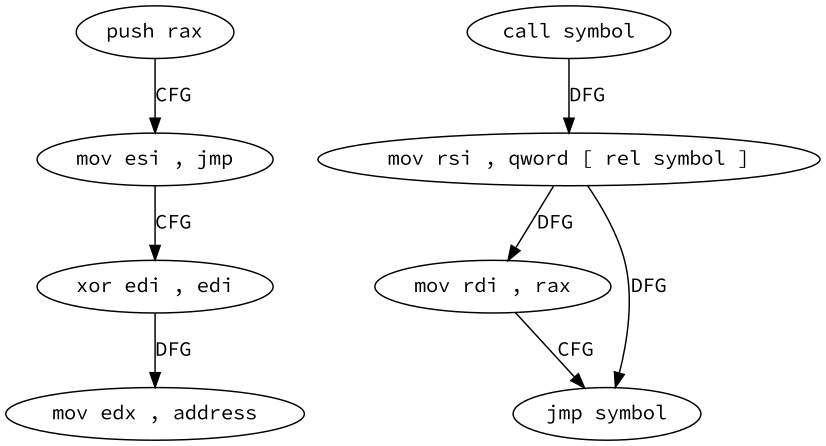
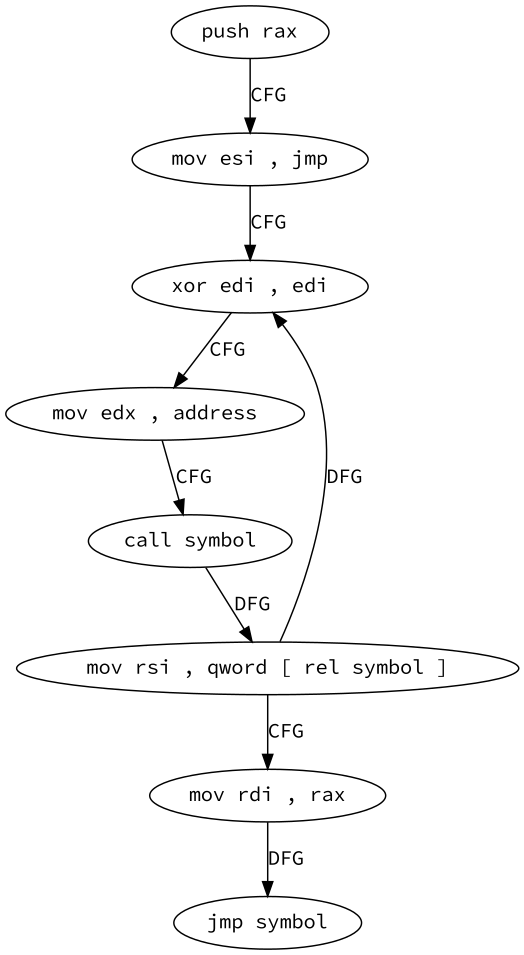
edge "mov rsi , qword [ rel symbol ]" -> "mov rdi , rax": label "DFG" -> "CFG"
edge "mov rsi , qword [ rel symbol ]" -> "jmp symbol": now "mov rsi , qword [ rel symbol ]" -> "xor edi , edi"
edge "xor edi , edi" -> "mov edx , address": label "DFG" -> "CFG"
edge "mov rdi , rax" -> "jmp symbol": label "CFG" -> "DFG"
edge "mov edx , address" -> "call symbol": added, label "CFG"
